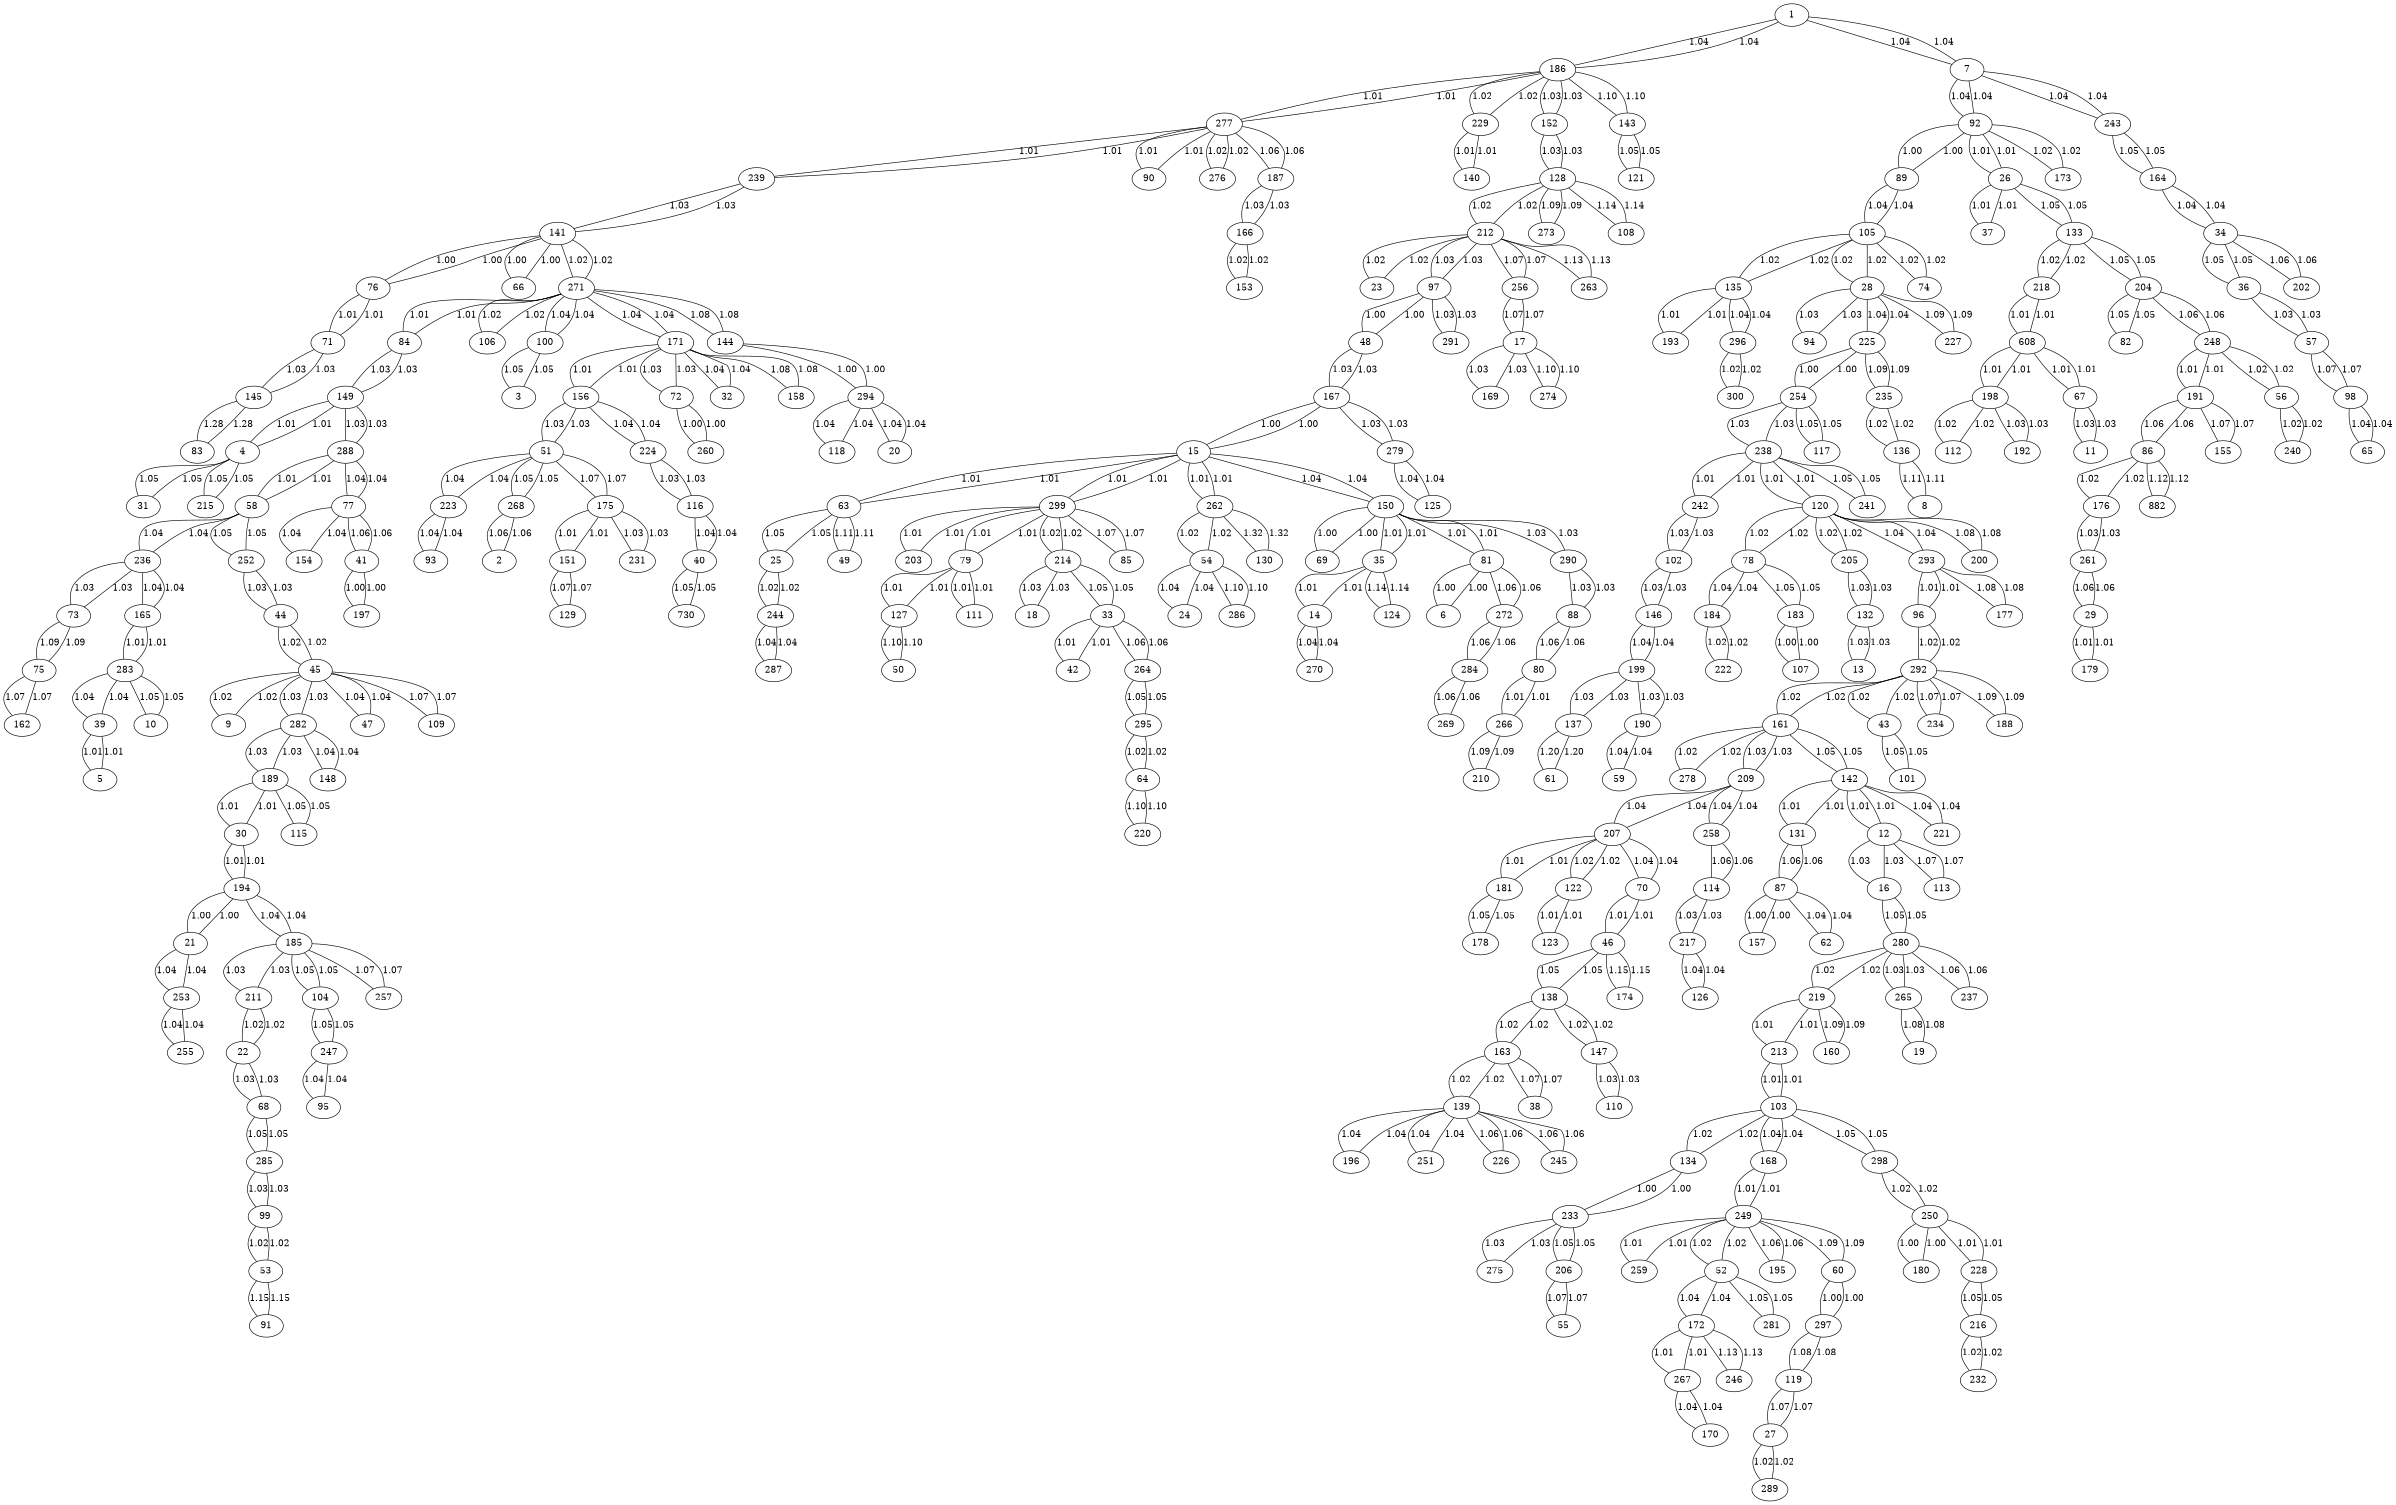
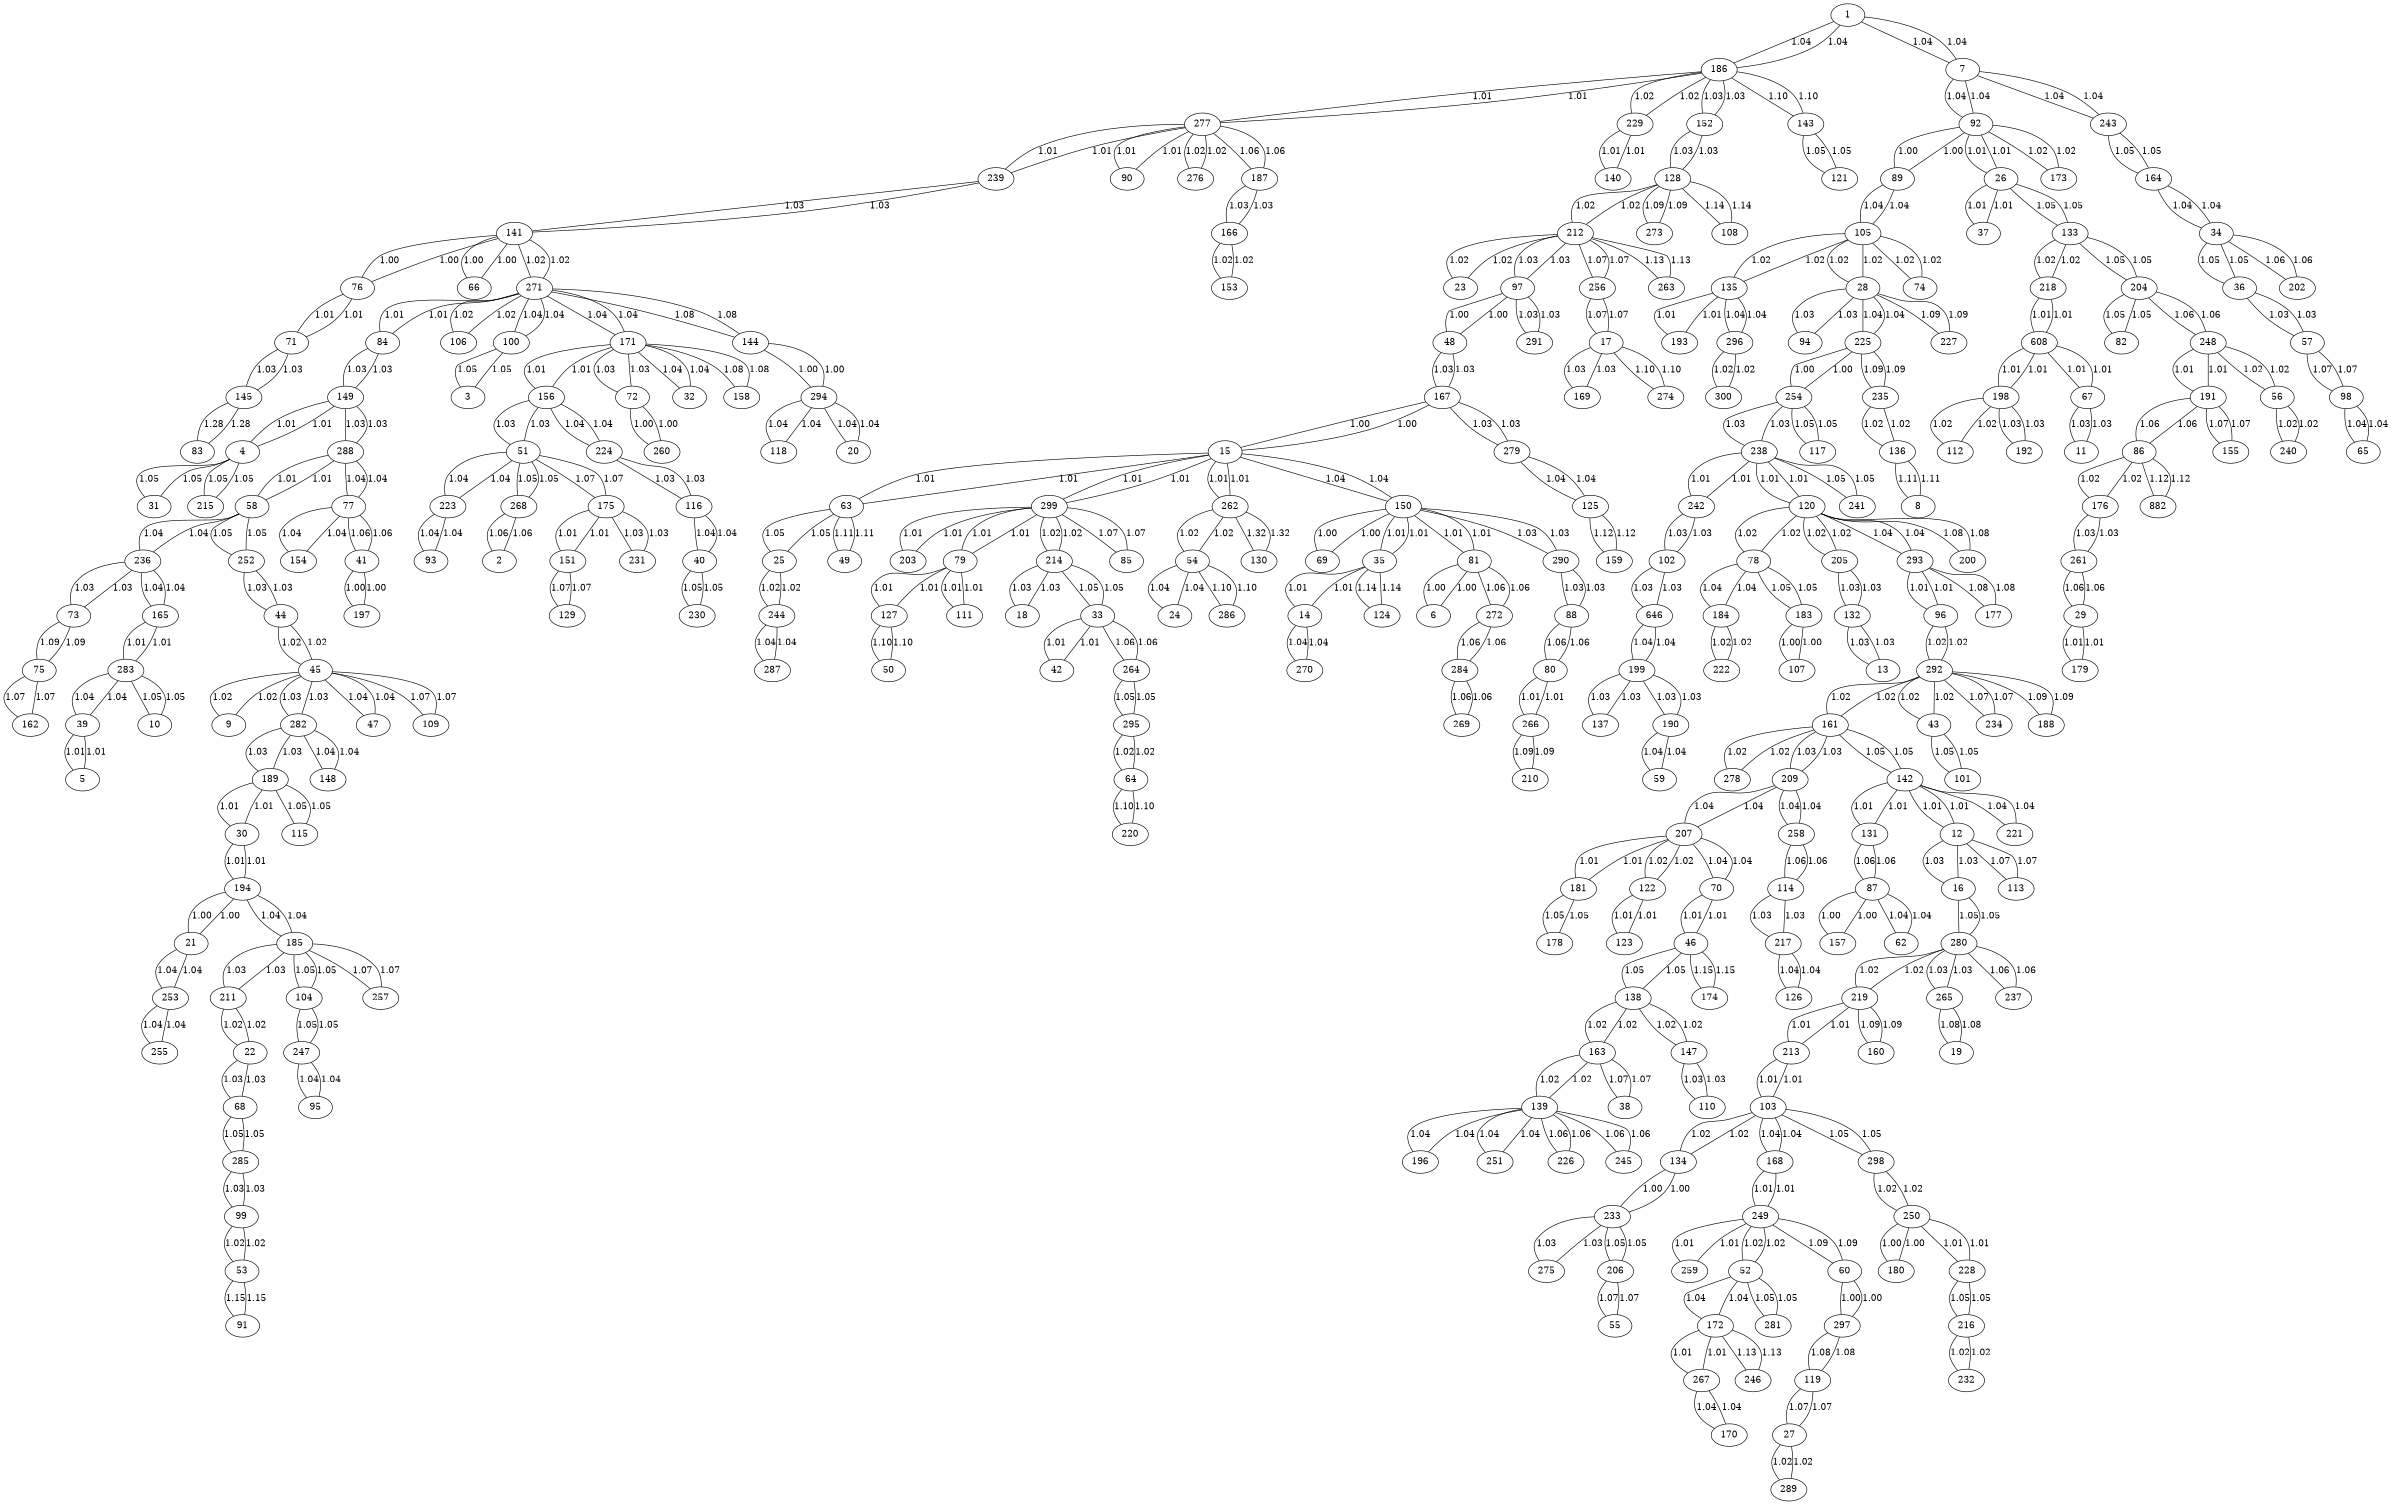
node "159": added
node "730": label "730" -> "230"
node "146": label "146" -> "646"
node "61": removed
node "195": removed
